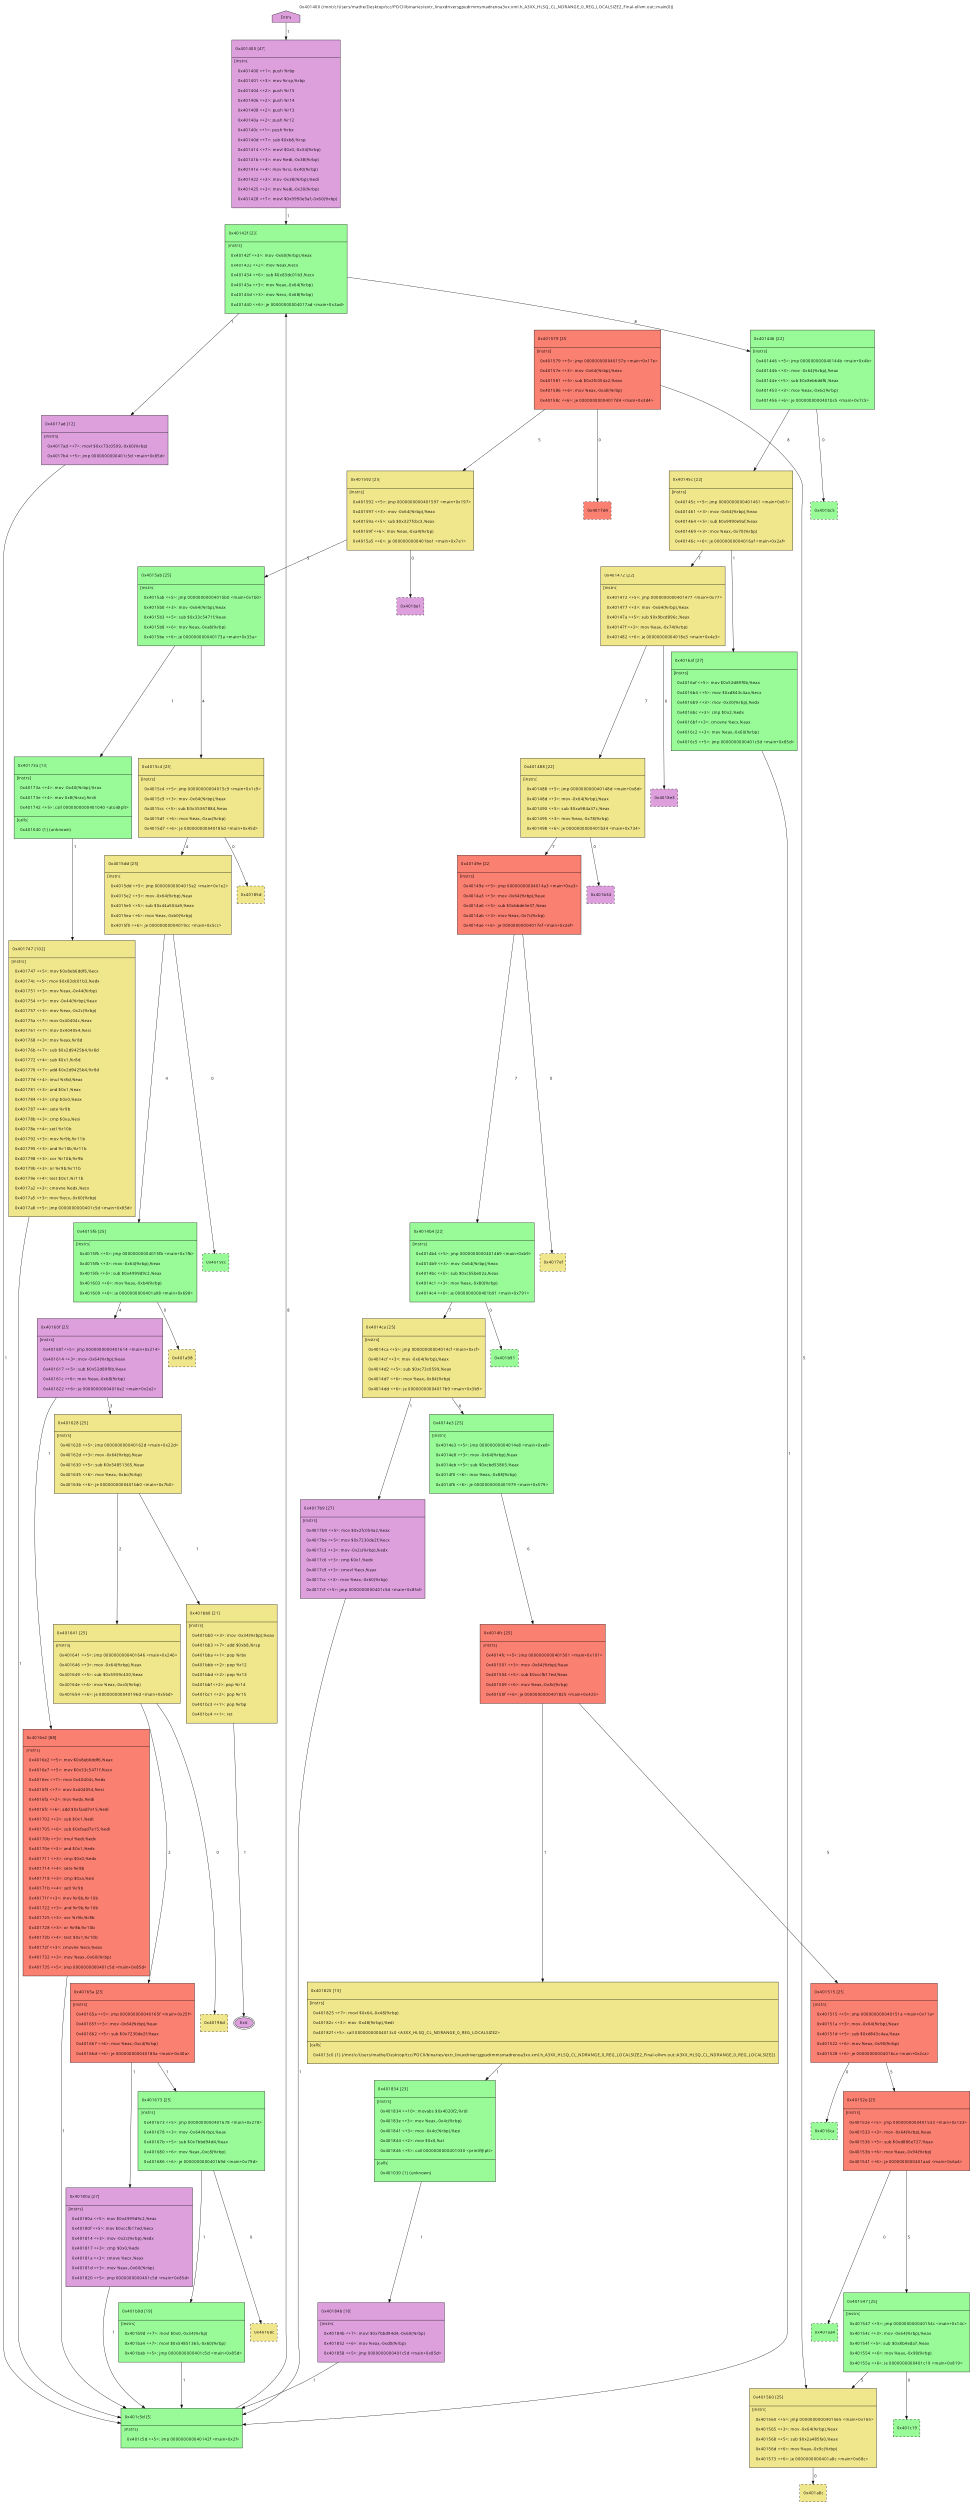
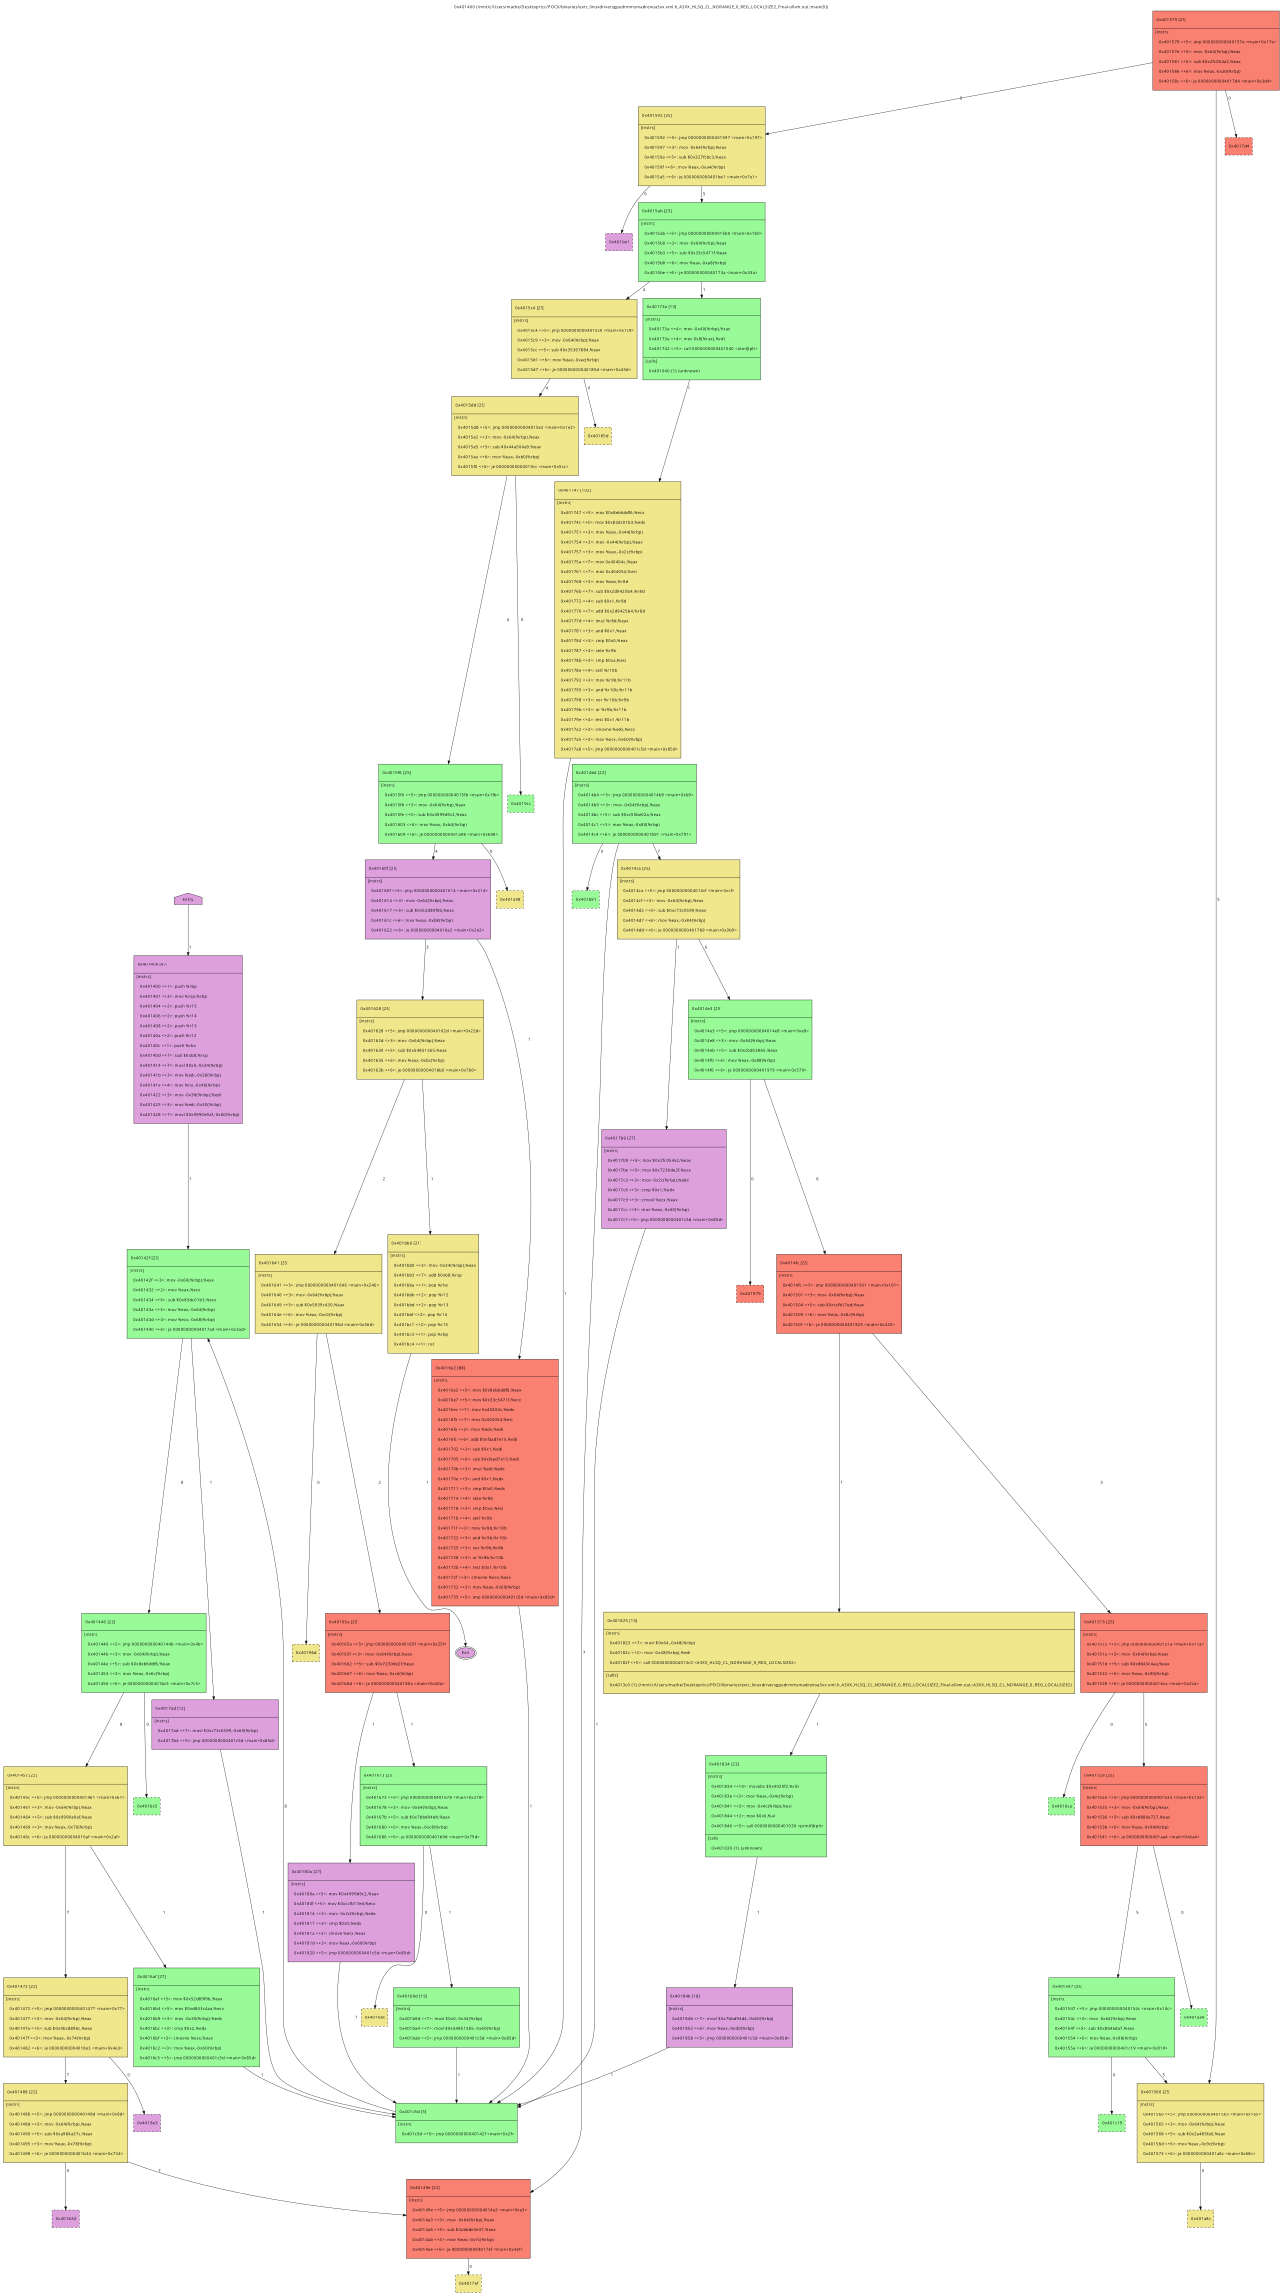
edge "0x40149e [22]" -> "0x4014b4 [22]": reversed
node "0x401979": added
